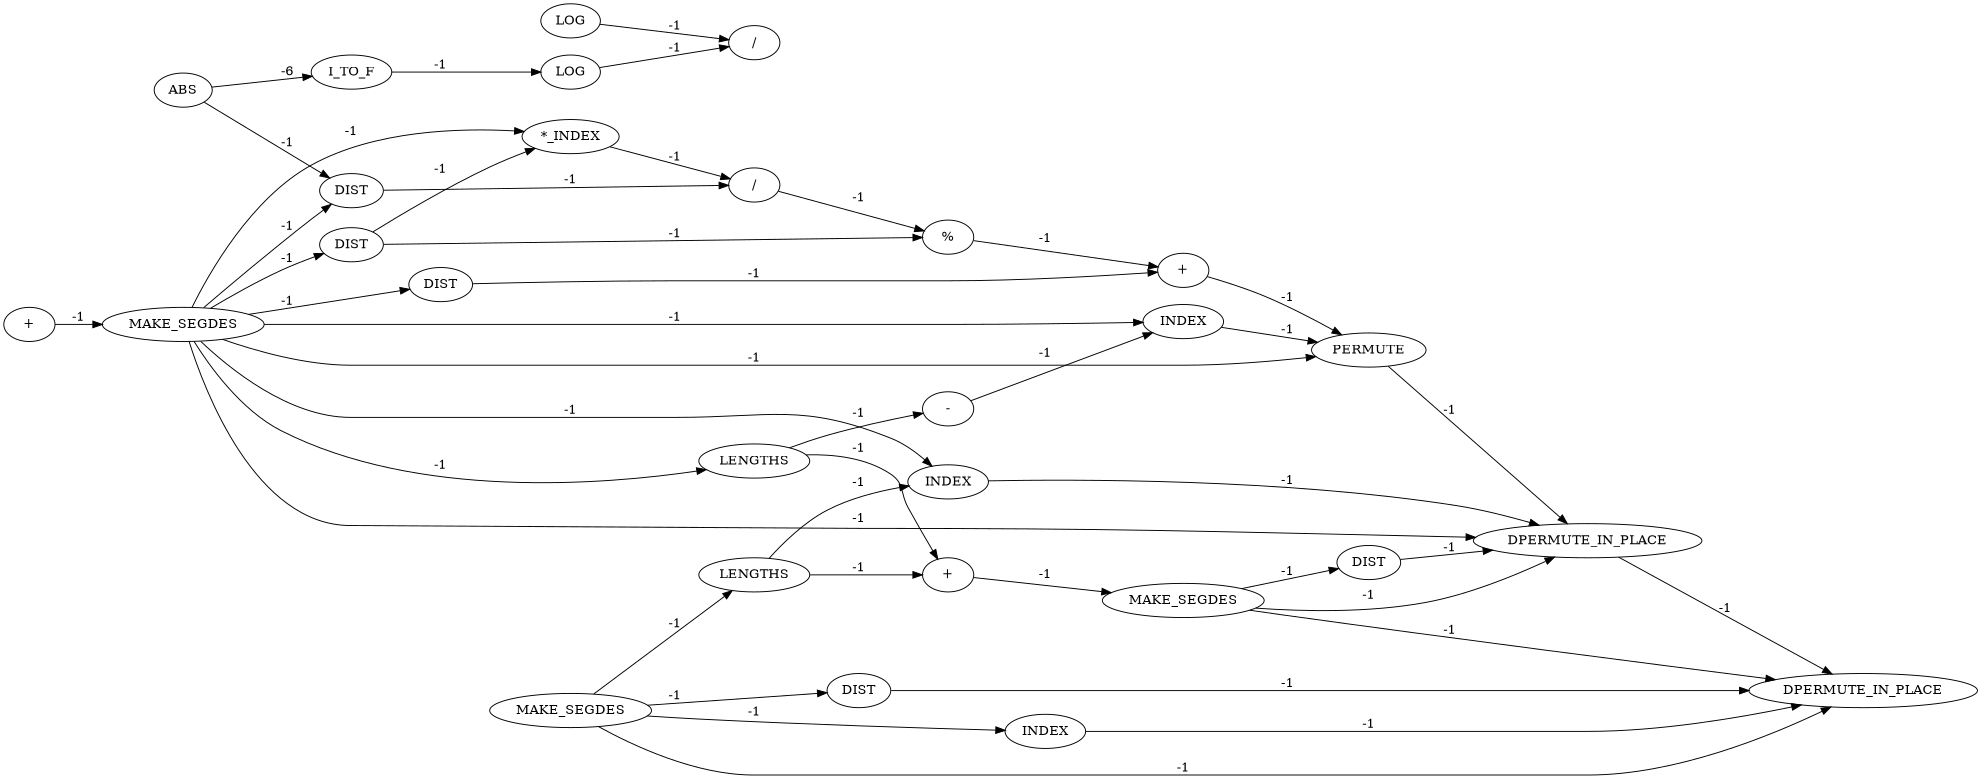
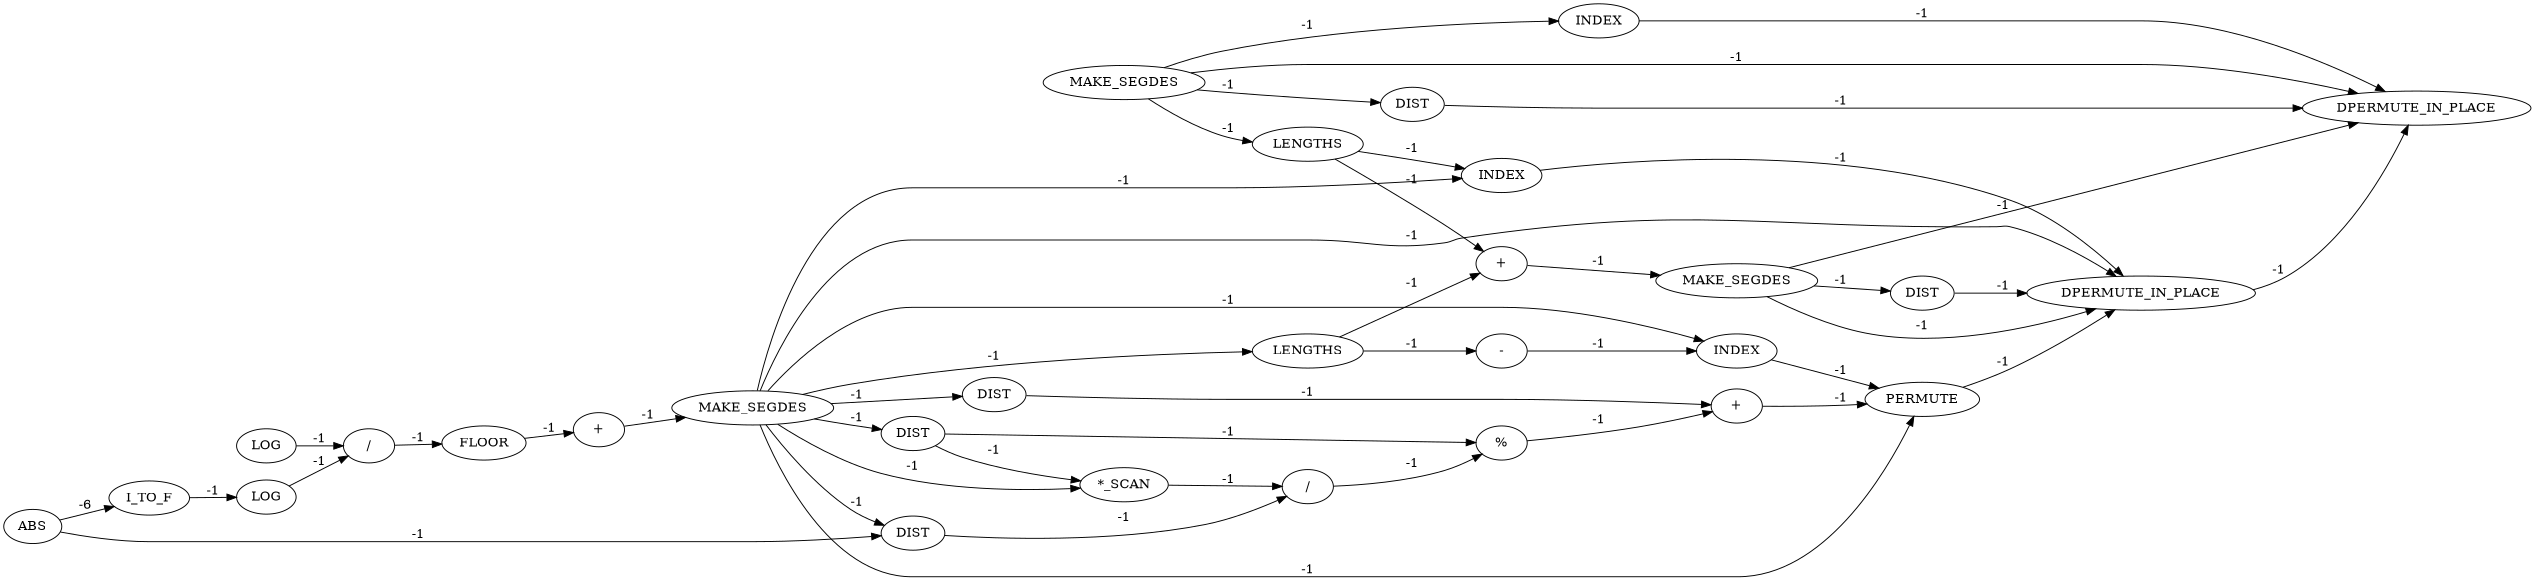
node "*_INDEX": label "*_INDEX" -> "*_SCAN"
node "FLOOR": added
